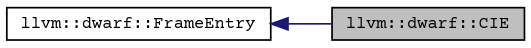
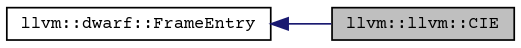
node "llvm::dwarf::CIE": label "llvm::dwarf::CIE" -> "llvm::llvm::CIE"
